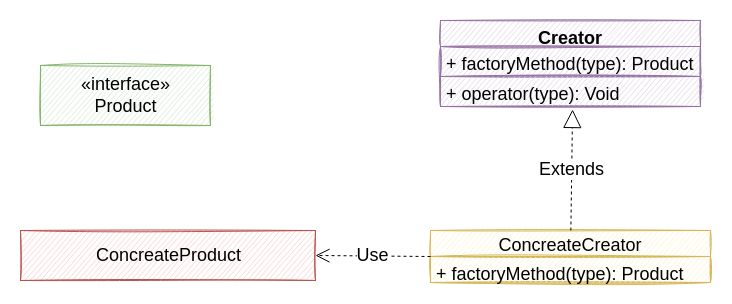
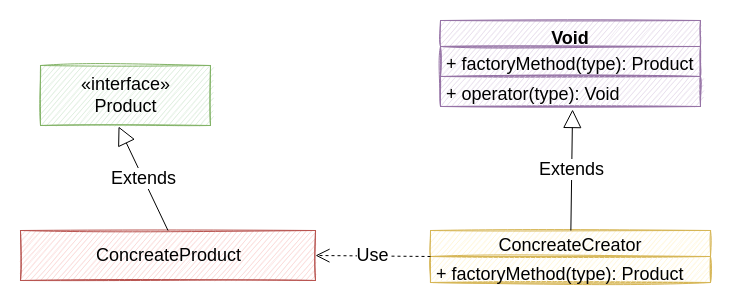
node "Creator": label "Creator" -> "Void"
edge "ConcreateProduct" -> "«interface» Product": added, label "Extends"
edge "ConcreateCreator" -> "+ operator(type): Void": style dashed -> solid
